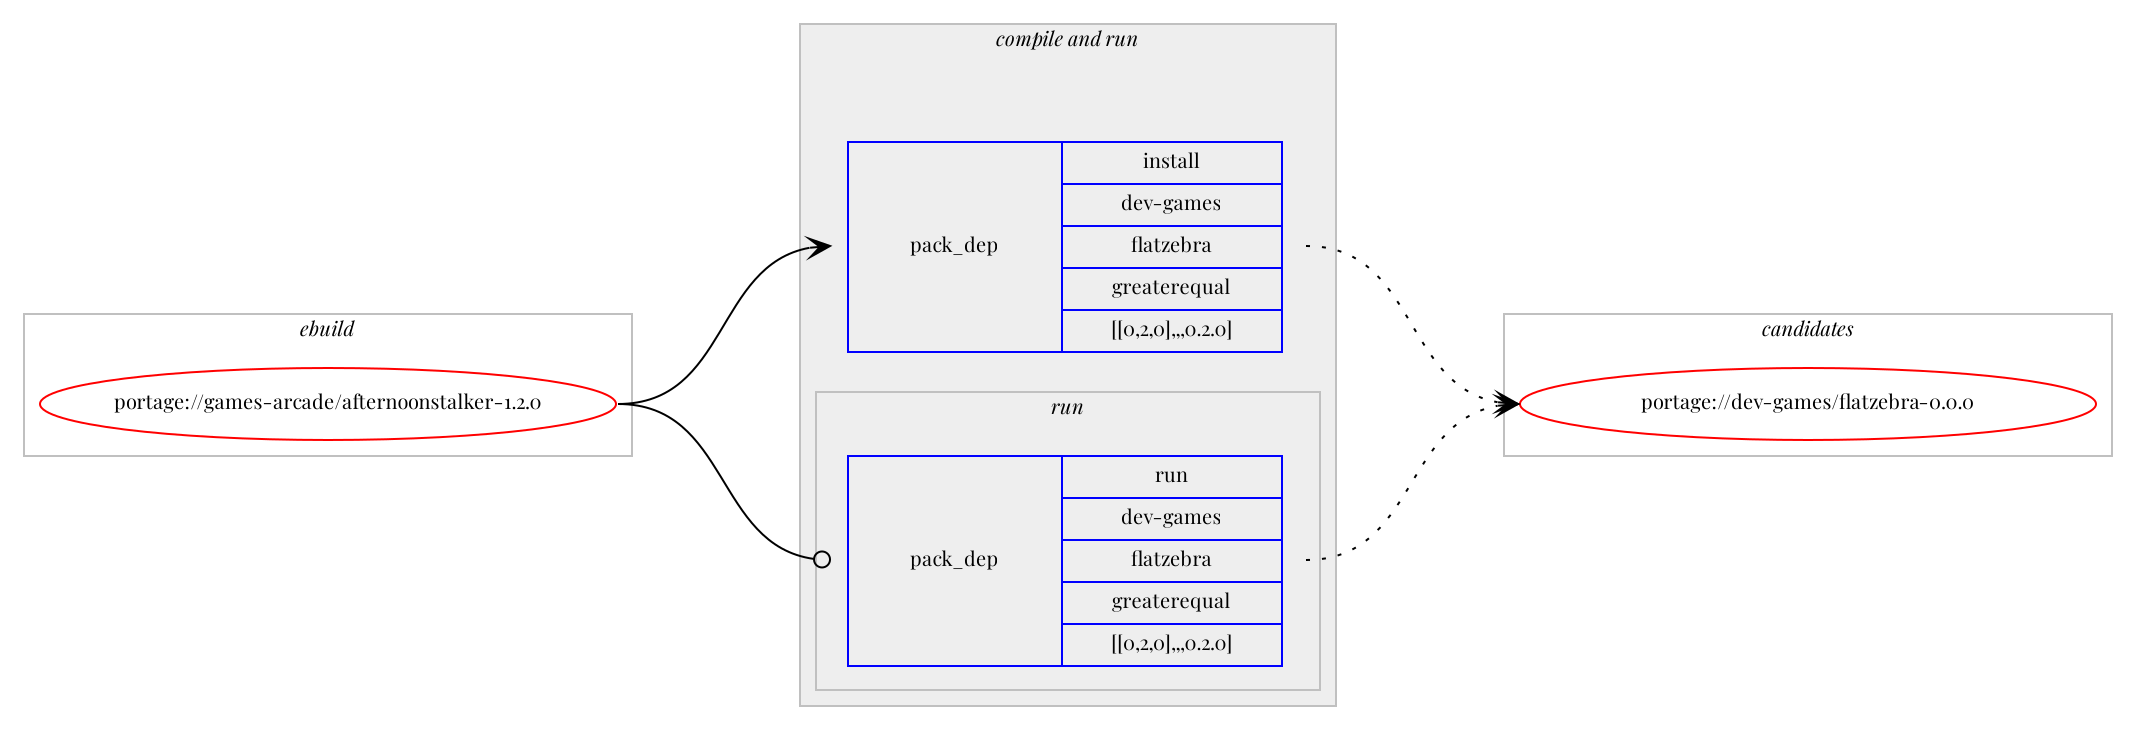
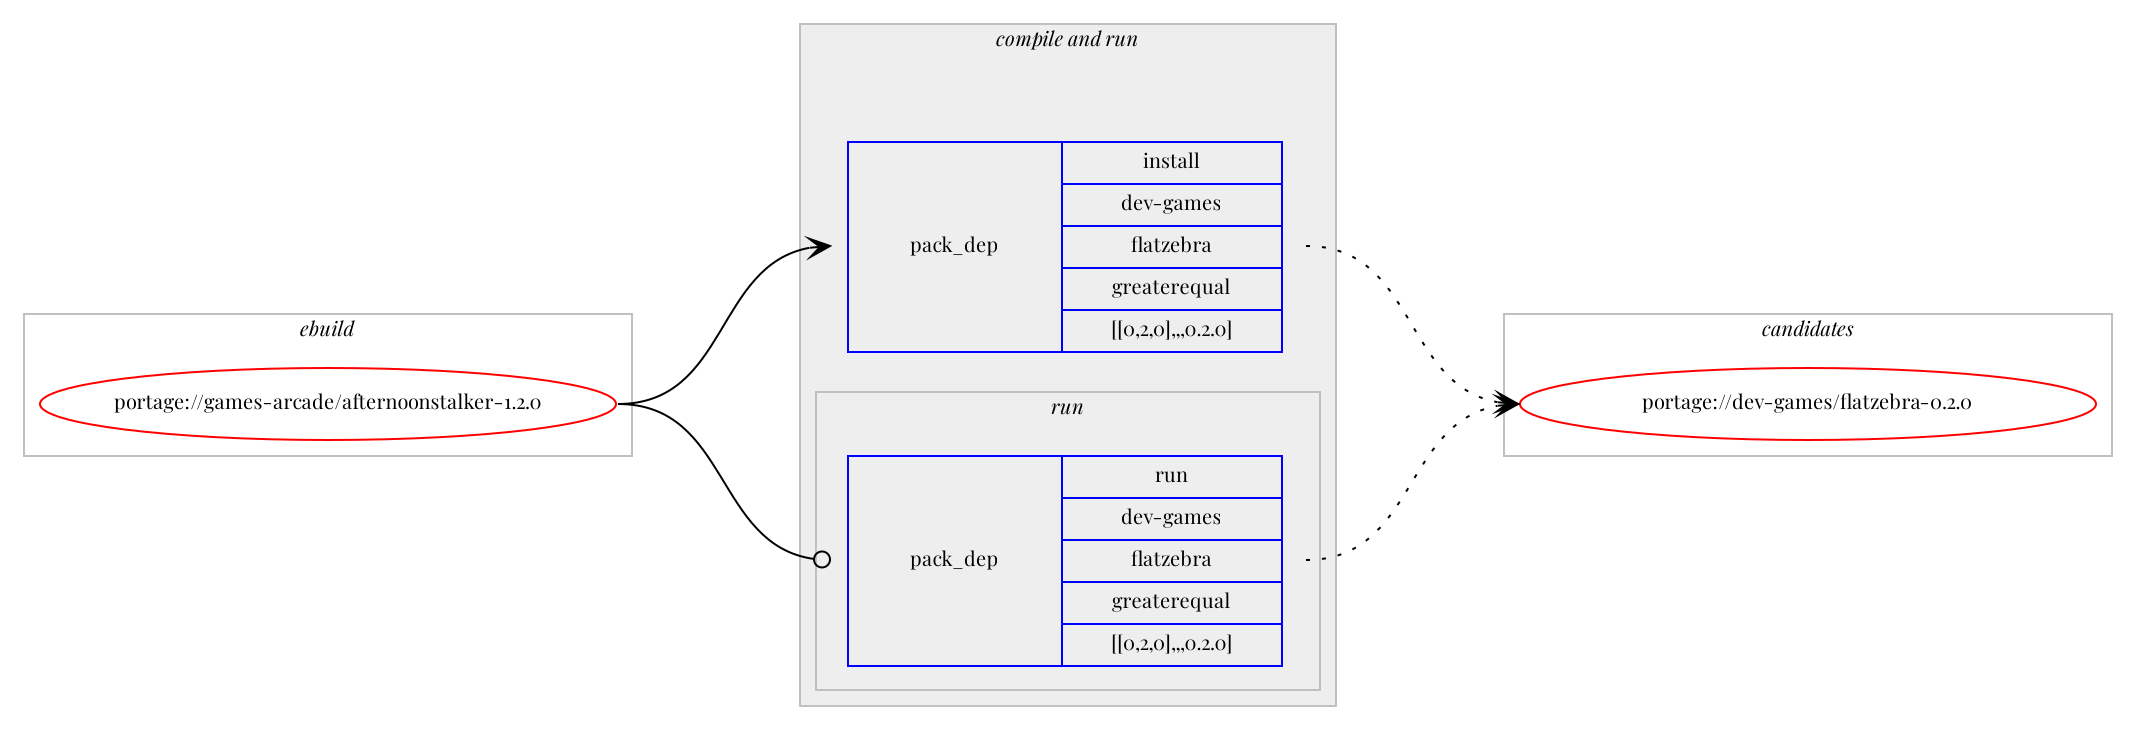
node "portage://dev-games/flatzebra-0.0.0": label "portage://dev-games/flatzebra-0.0.0" -> "portage://dev-games/flatzebra-0.2.0"
